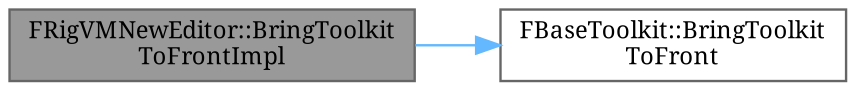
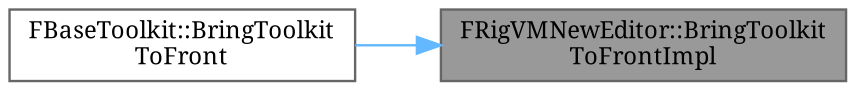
edge "FRigVMNewEditor::BringToolkit ToFrontImpl" -> "FBaseToolkit::BringToolkit ToFront": reversed
